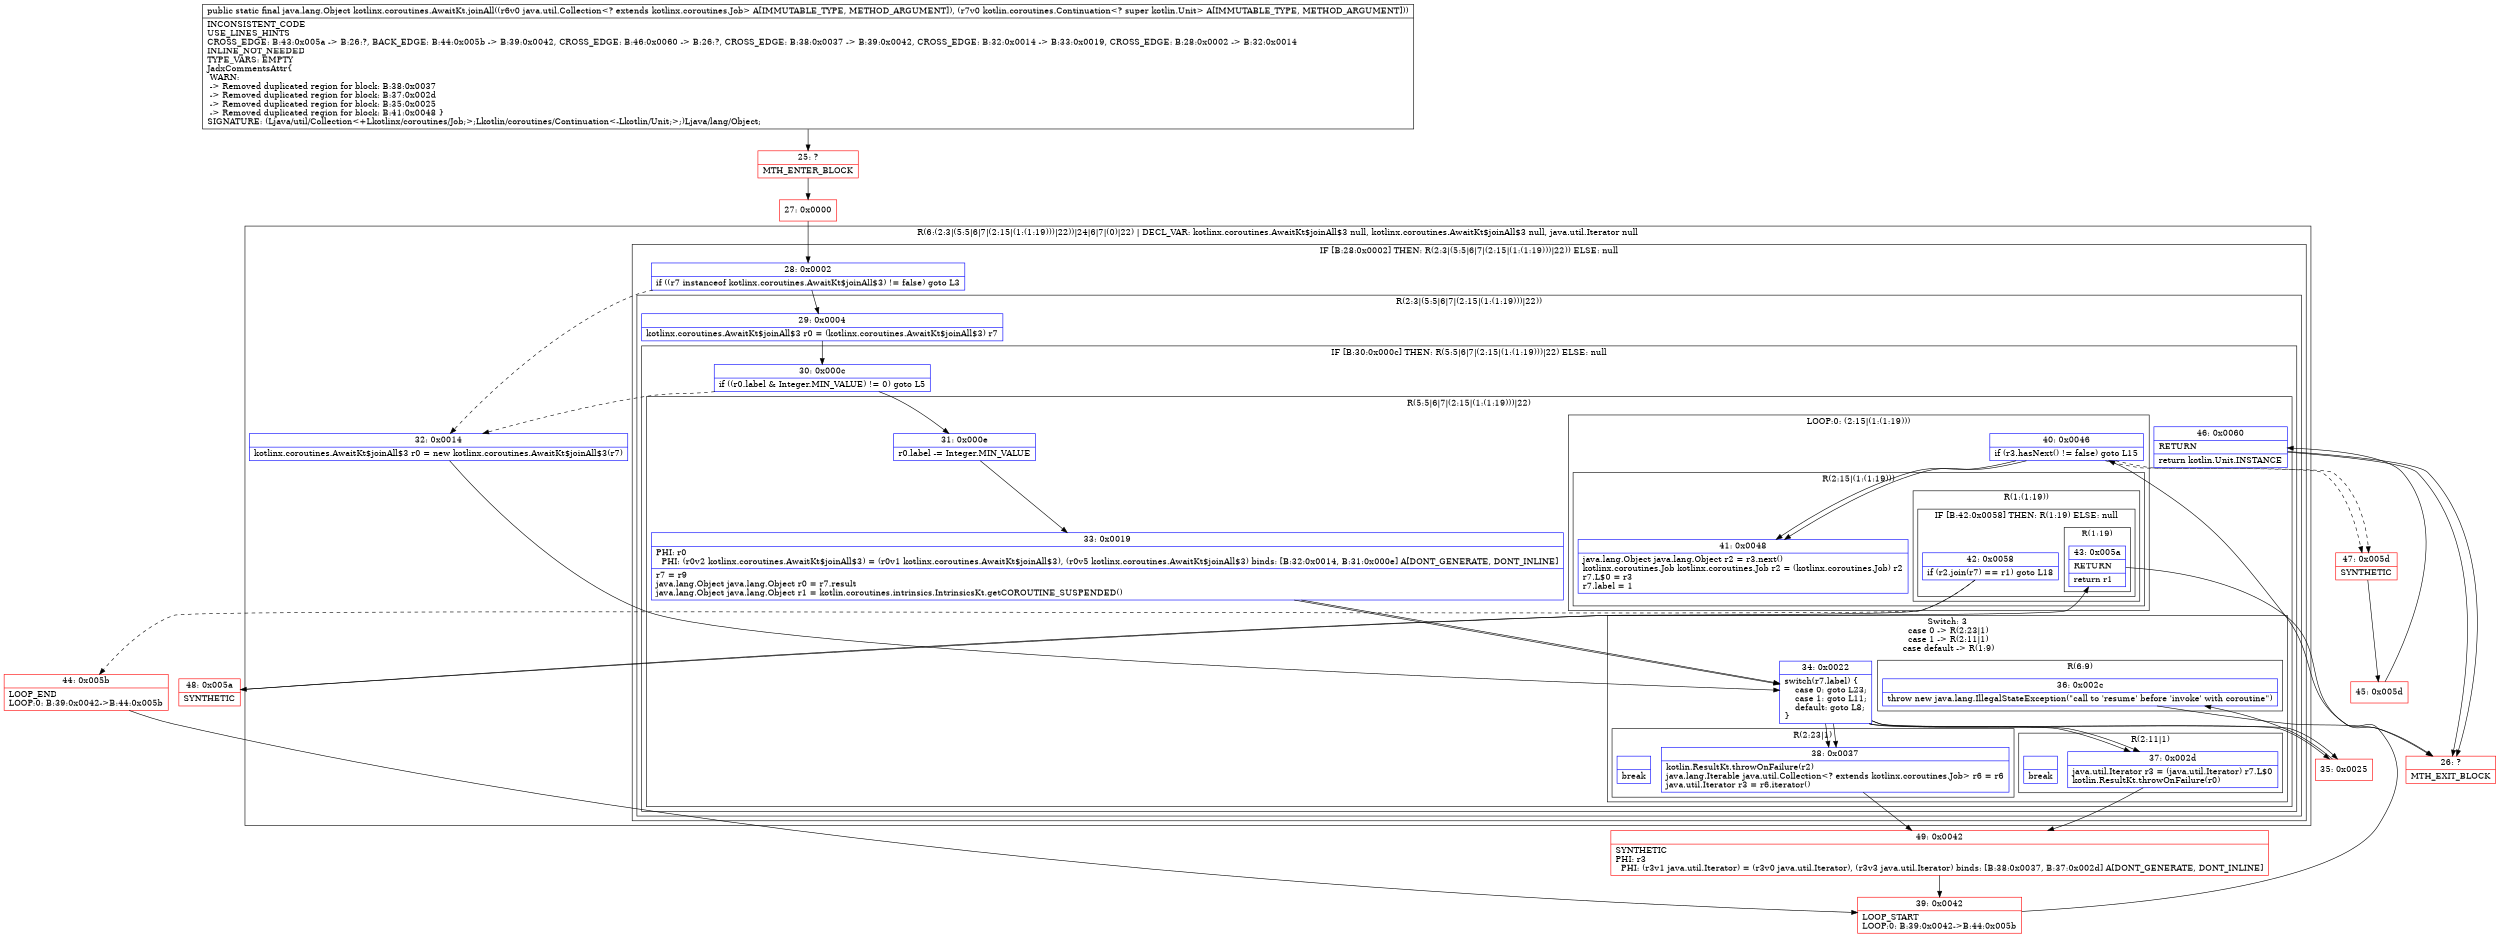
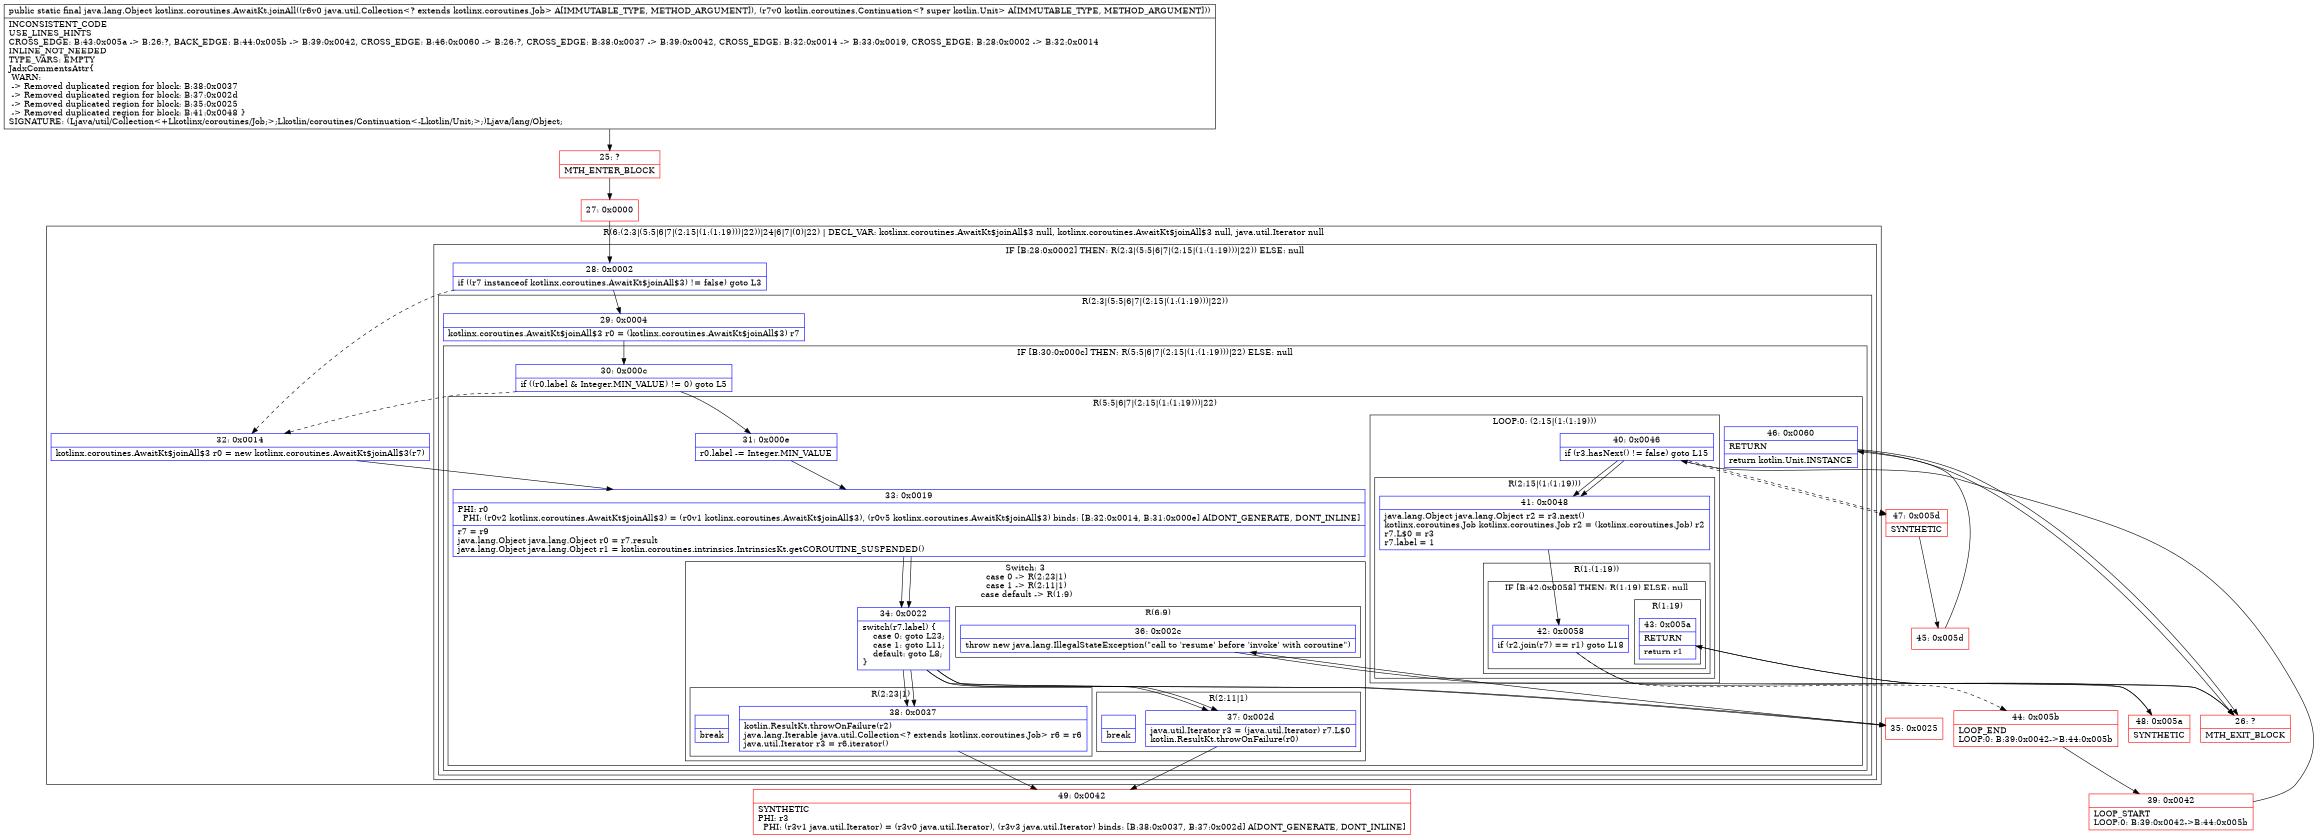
edge "41: 0x0048" -> "42: 0x0058": added
edge "32: 0x0014" -> "34: 0x0022": now "32: 0x0014" -> "33: 0x0019"
edge "49: 0x0042" -> "39: 0x0042": removed
